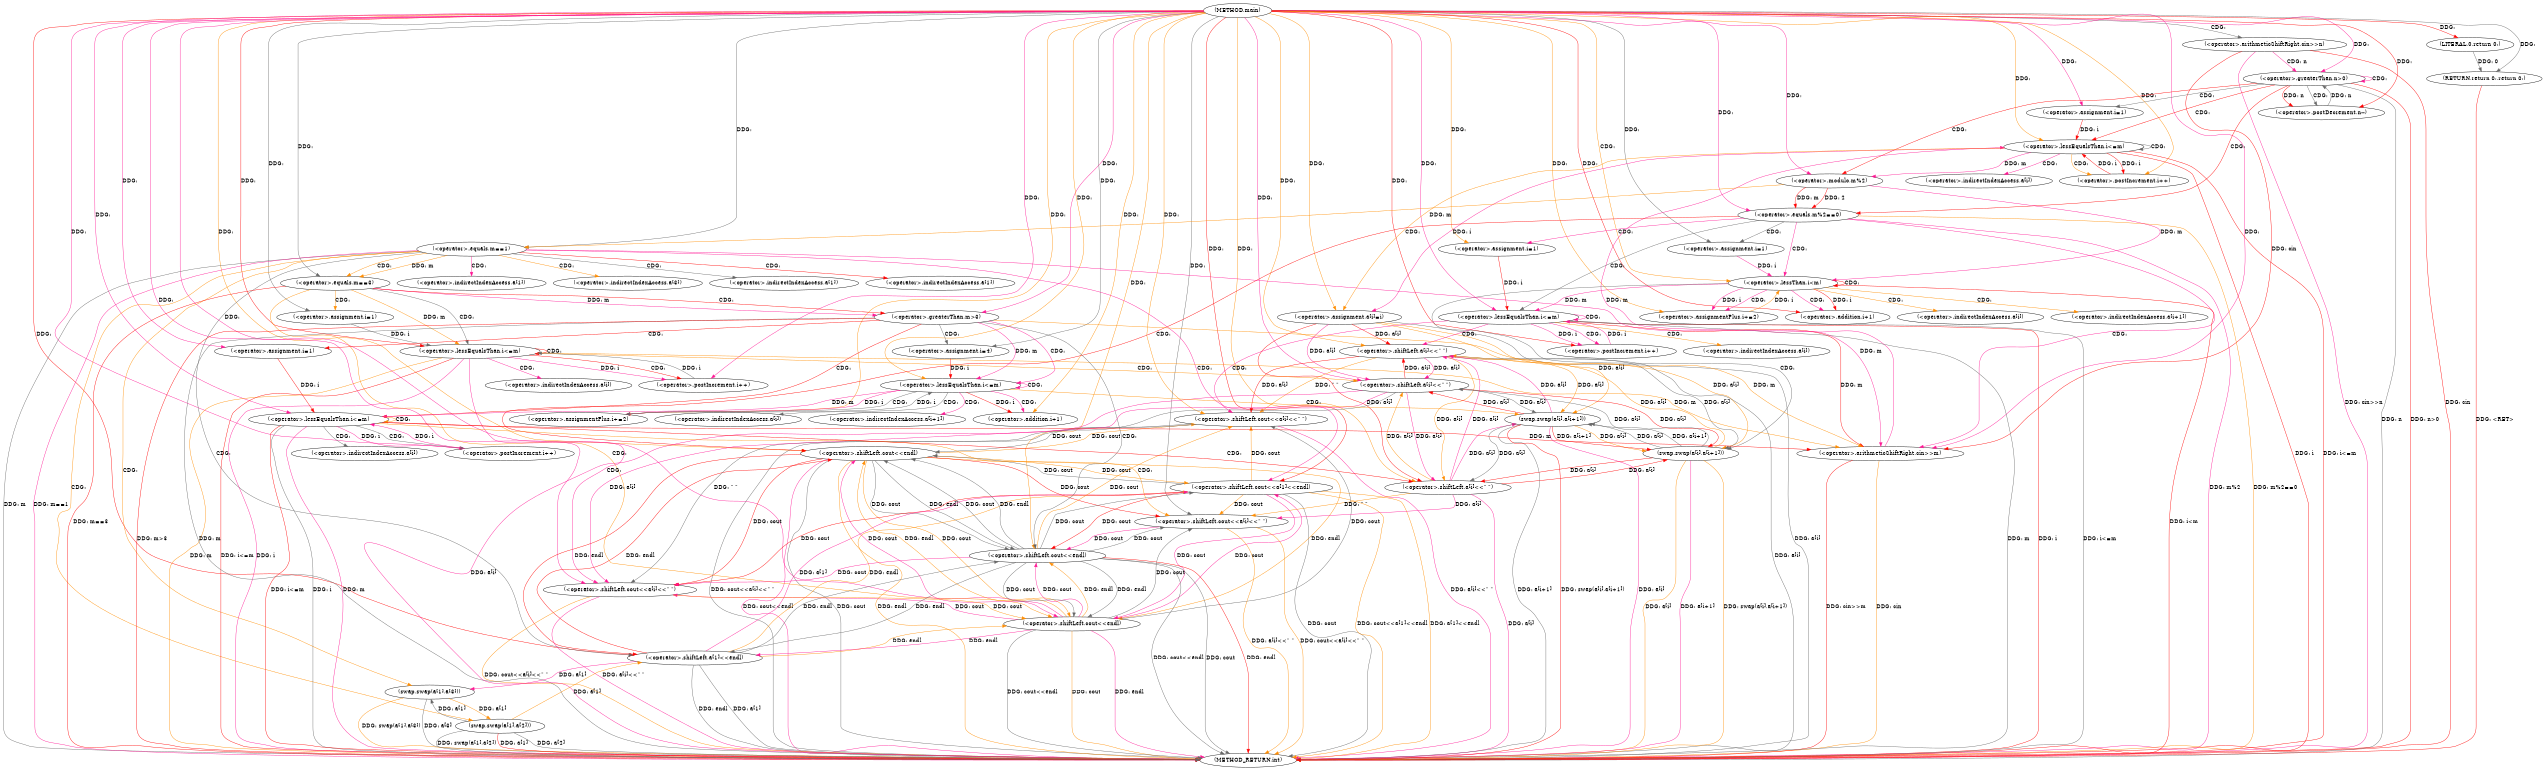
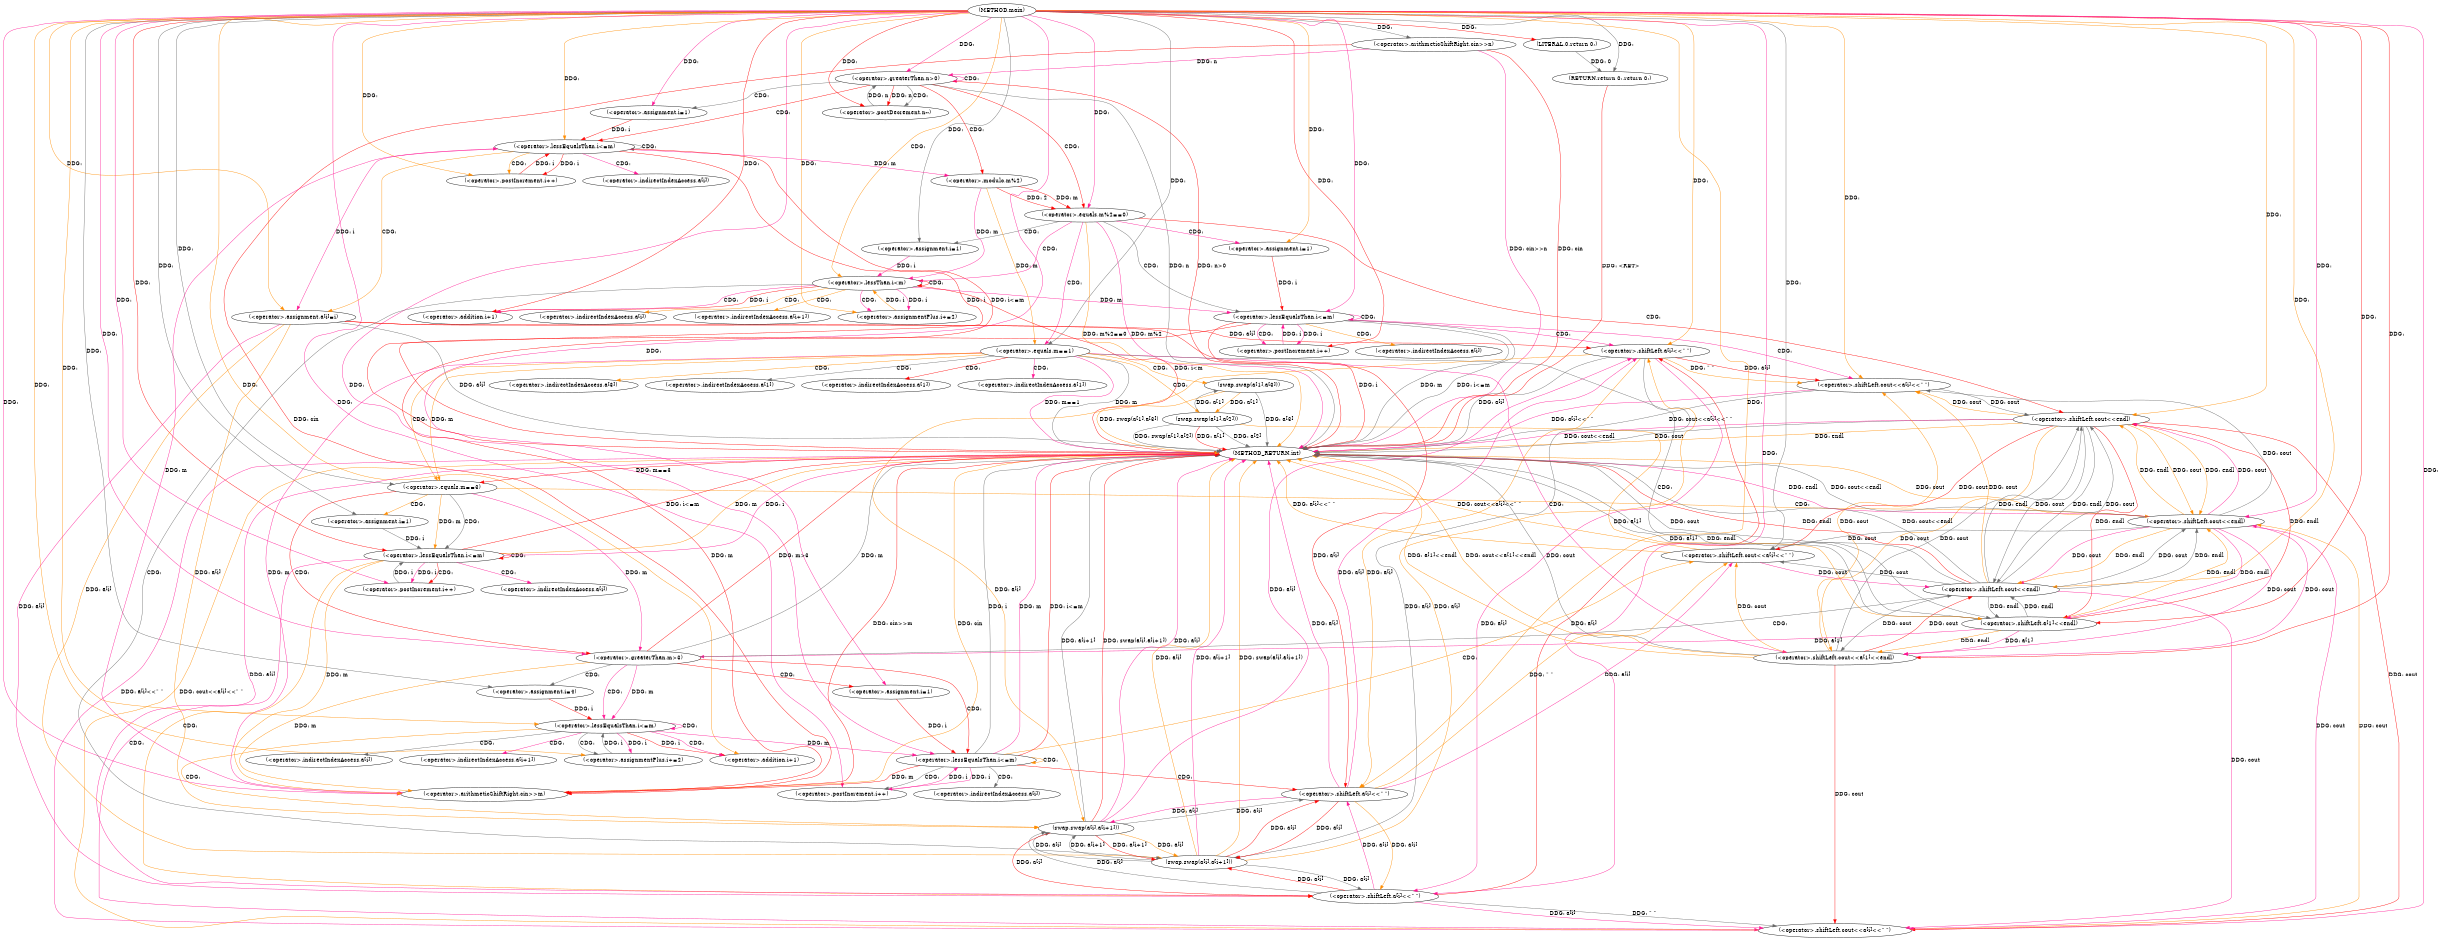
edge "(METHOD,main)" -> "(<operator>.modulo,m%2)": removed, label "DDG:"
edge "(METHOD,main)" -> "(<operator>.arithmeticShiftRight,cin>>n)": label "CDG: " -> "DDG: "
edge "(<operator>.arithmeticShiftRight,cin>>n)" -> "(<operator>.greaterThan,n>0)": label "CDG: n" -> "DDG: n"
edge "(<operator>.equals,m%2==0)" -> "(<operator>.arithmeticShiftRight,cin>>m)": now "(<operator>.equals,m%2==0)" -> "(<operator>.equals,m==1)"
edge "(<operator>.shiftLeft,a[1]<<endl)" -> "(swap,swap(a[1],a[3]))": now "(<operator>.shiftLeft,a[1]<<endl)" -> "(<operator>.greaterThan,m>3)"
edge "(<operator>.equals,m==3)" -> "(METHOD_RETURN,int)": reversed
